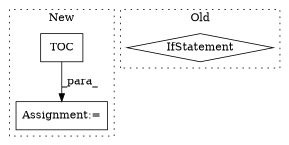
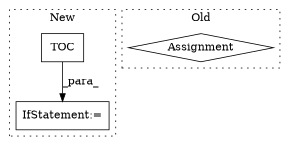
node "IfStatement": label "IfStatement" -> "Assignment"
node "Assignment:=": label "Assignment:=" -> "IfStatement:="
